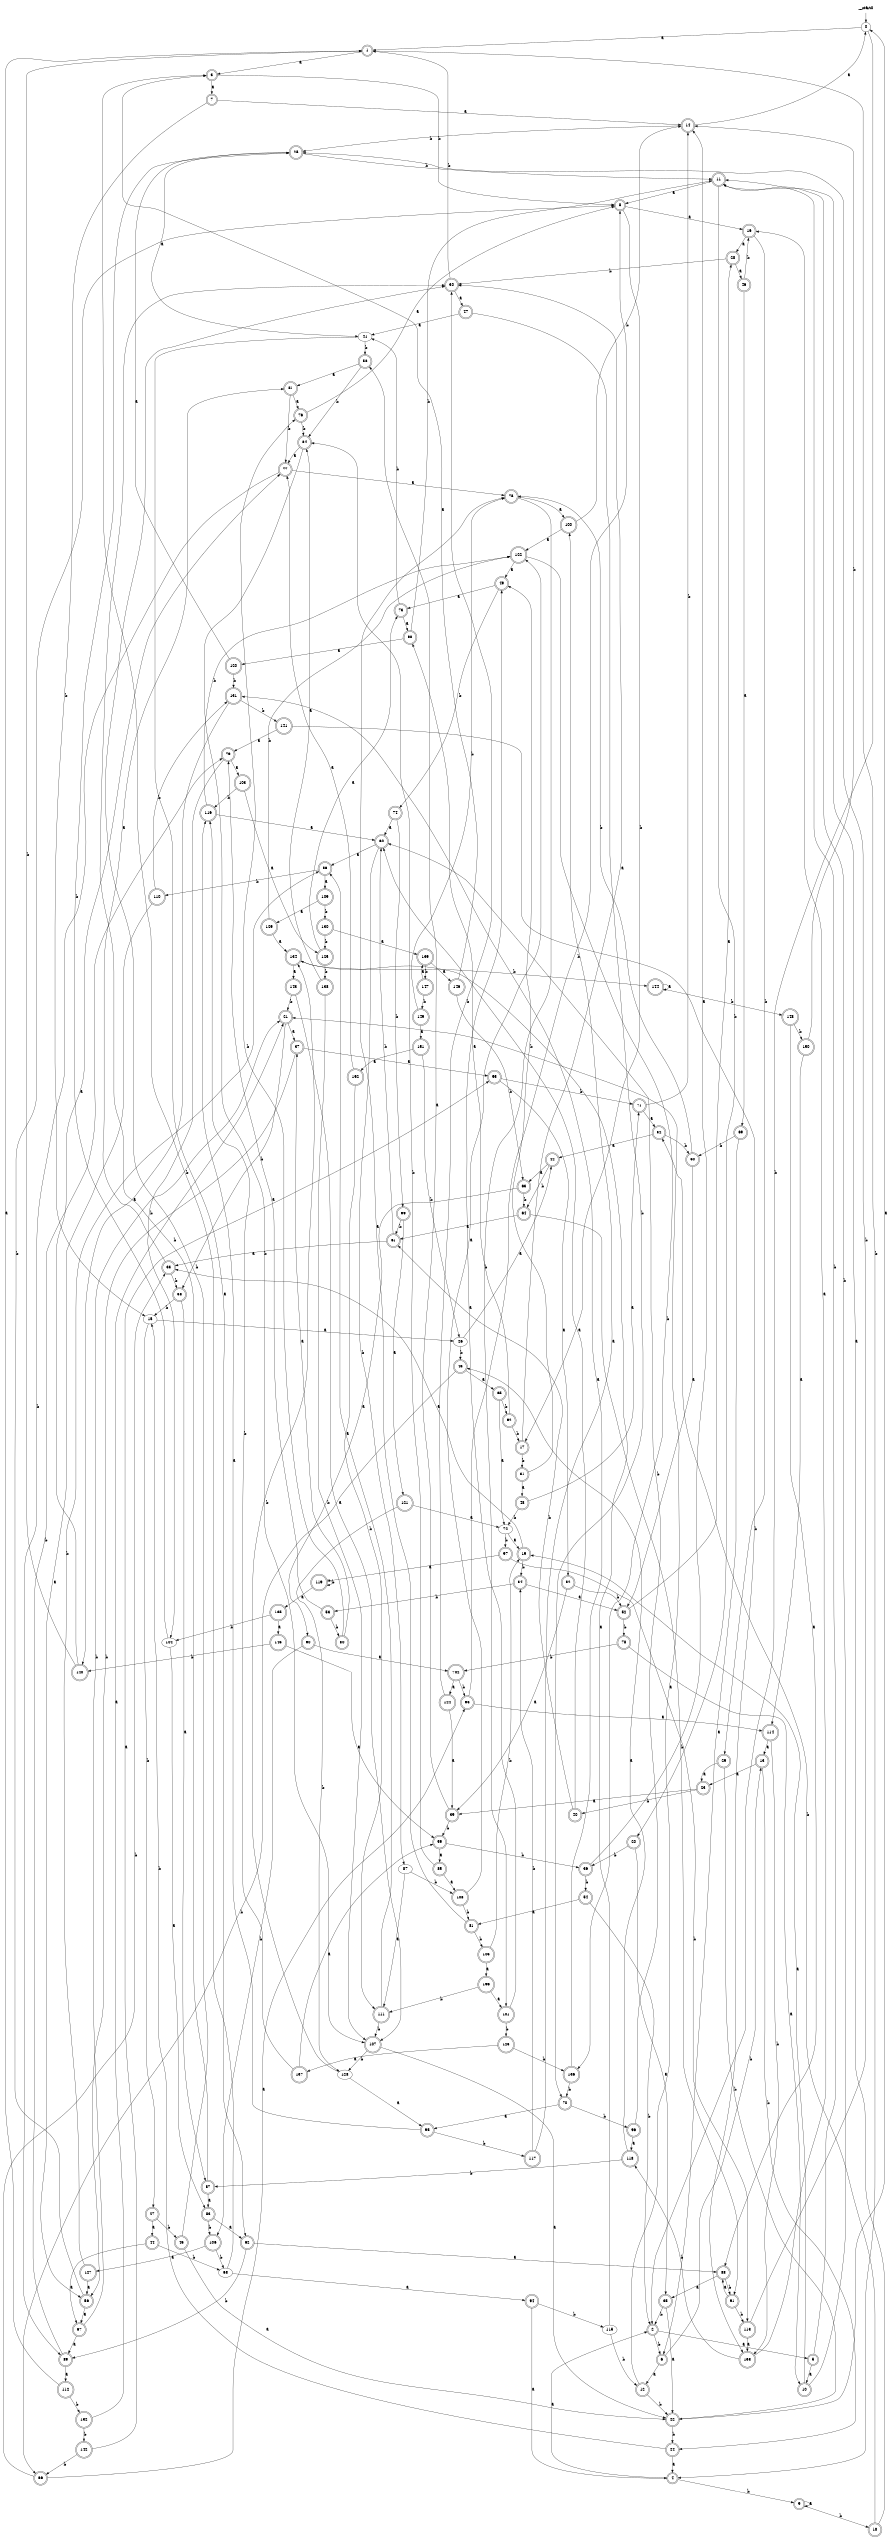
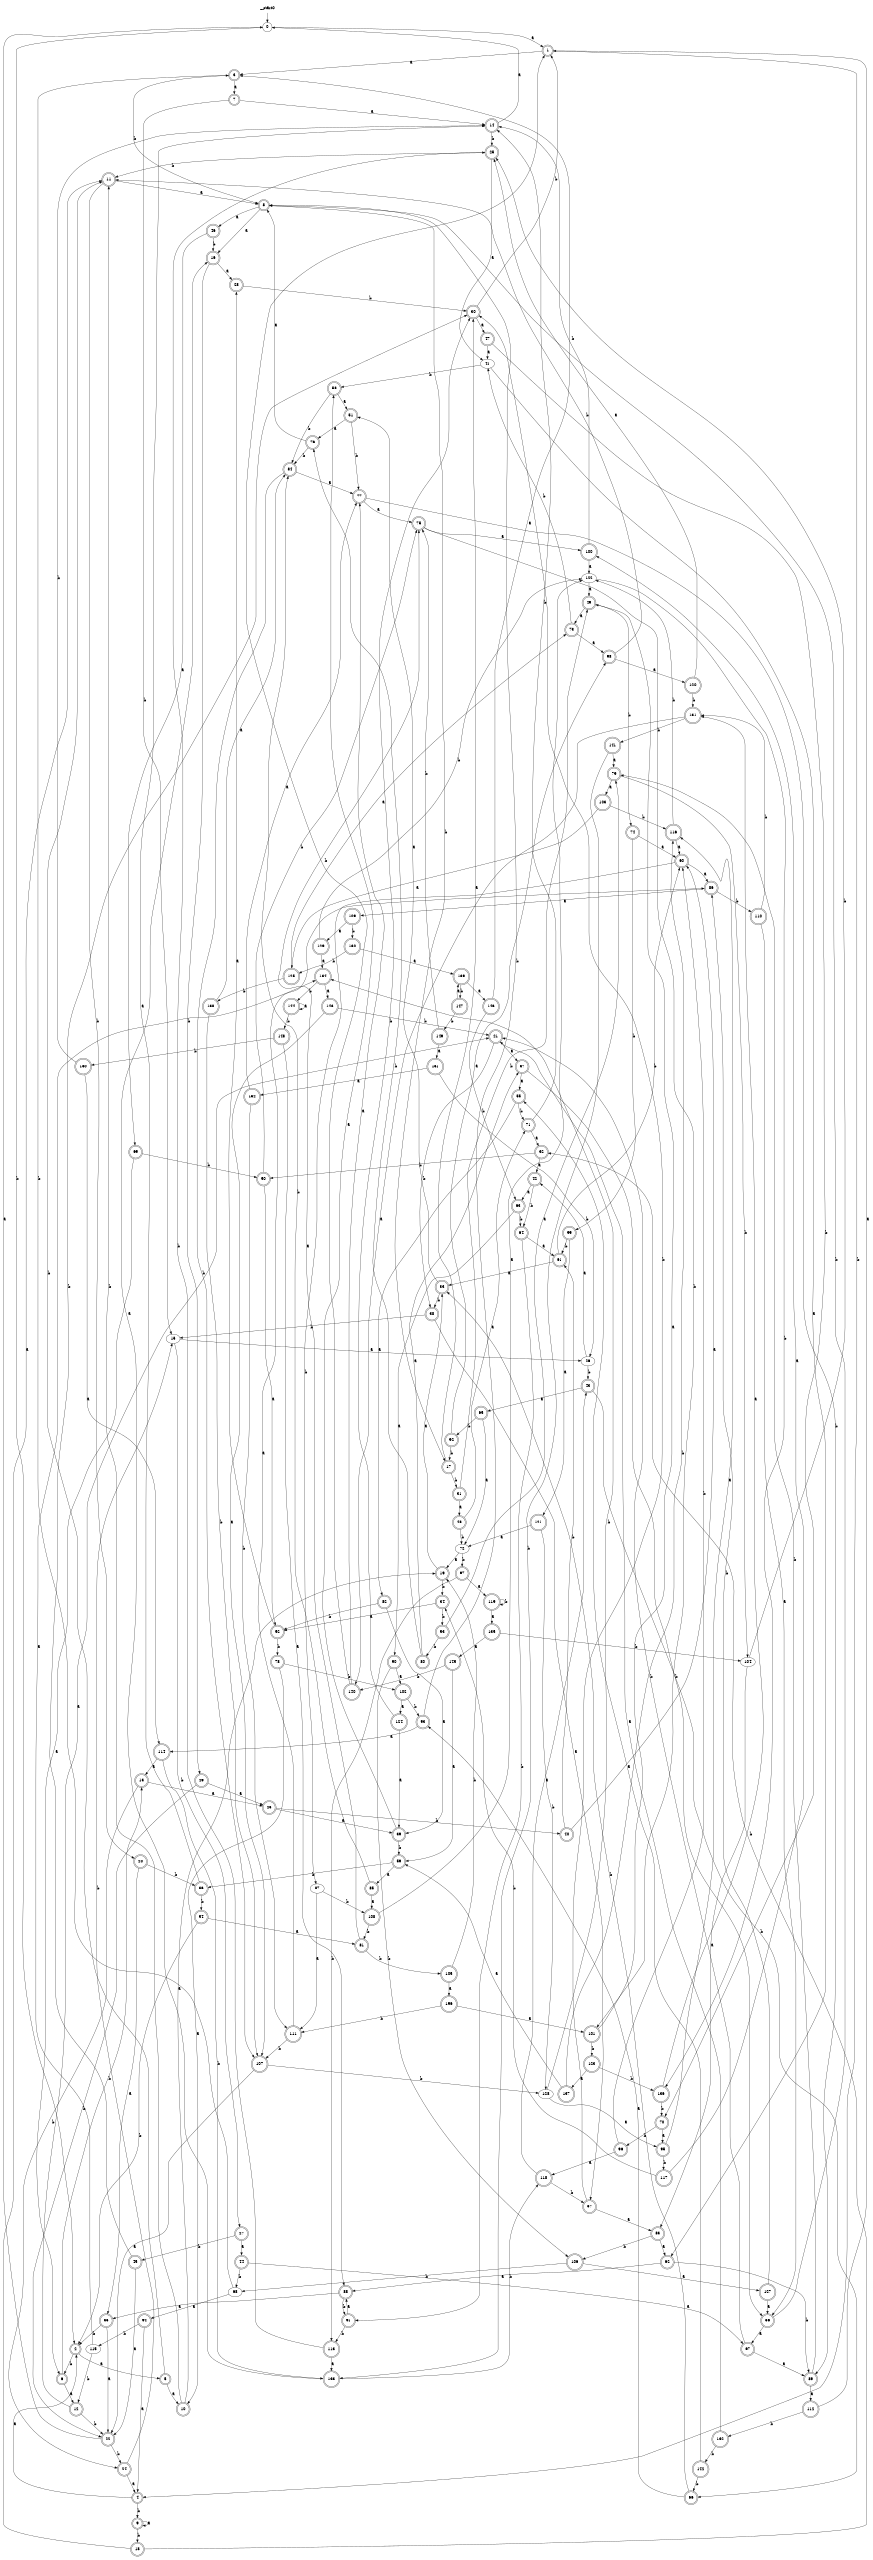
edge "28" -> "46": now "8" -> "46"
node "122": shape doublecircle -> ellipse
node "702": label "702" -> "102"
